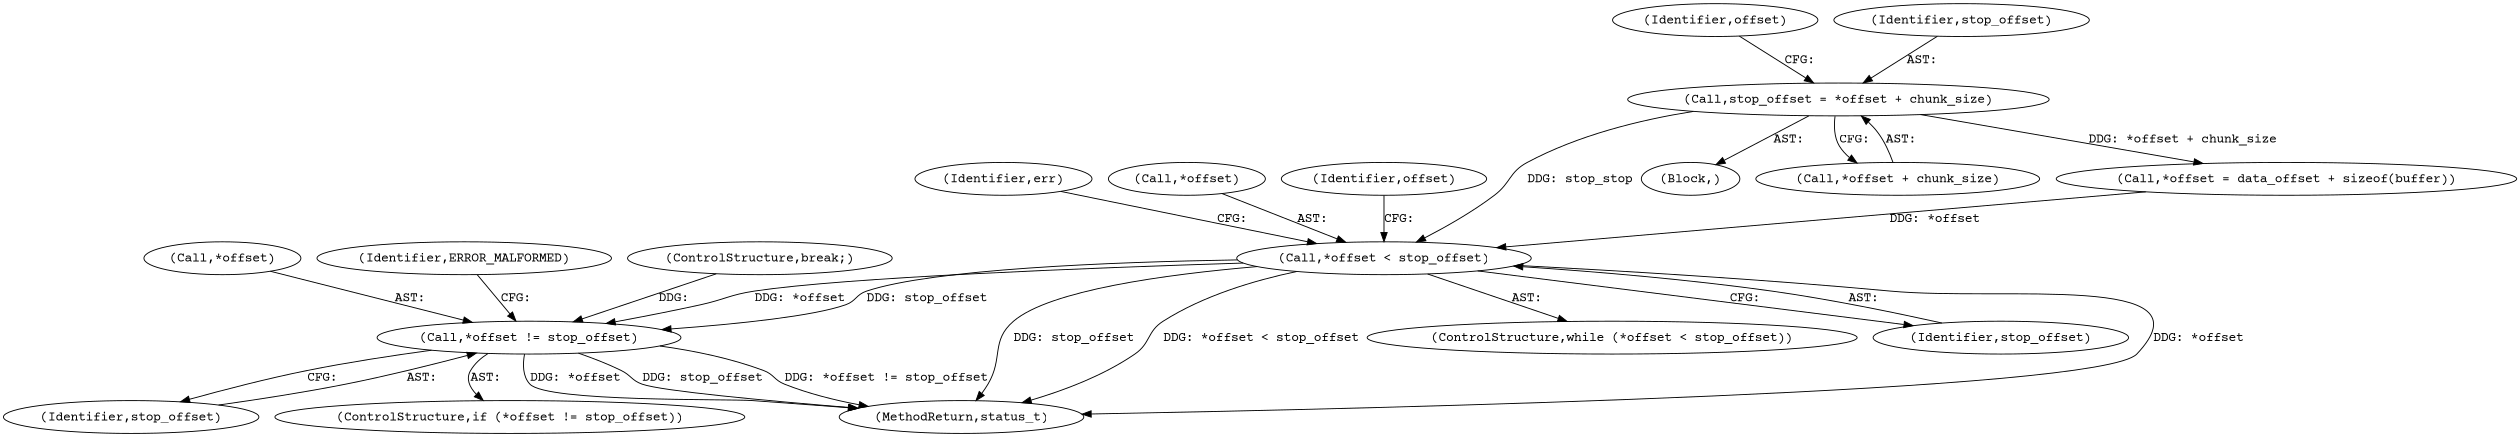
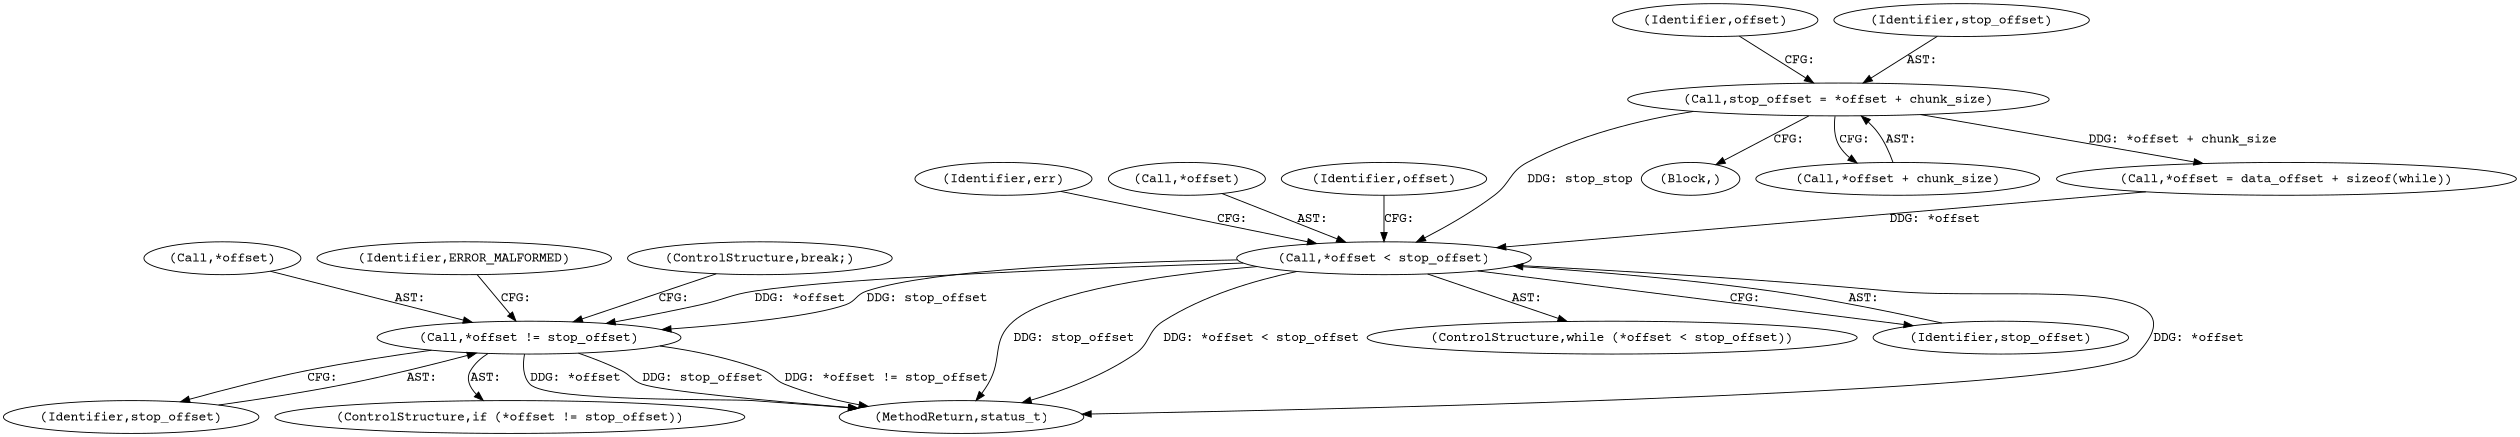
edge "(Call,stop_offset = *offset + chunk_size)" -> "(Block,)": label "AST: " -> "CFG: "
node "(Call,*offset = data_offset + sizeof(buffer))": label "(Call,*offset = data_offset + sizeof(buffer))" -> "(Call,*offset = data_offset + sizeof(while))"
edge "(ControlStructure,break;)" -> "(Call,*offset != stop_offset)": label "DDG: " -> "CFG: "
